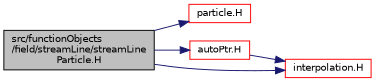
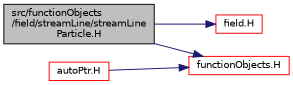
node "particle.H": label "particle.H" -> "field.H"
edge "src/functionObjects /field/streamLine/streamLine Particle.H" -> "autoPtr.H": removed
node "interpolation.H": label "interpolation.H" -> "functionObjects.H"
